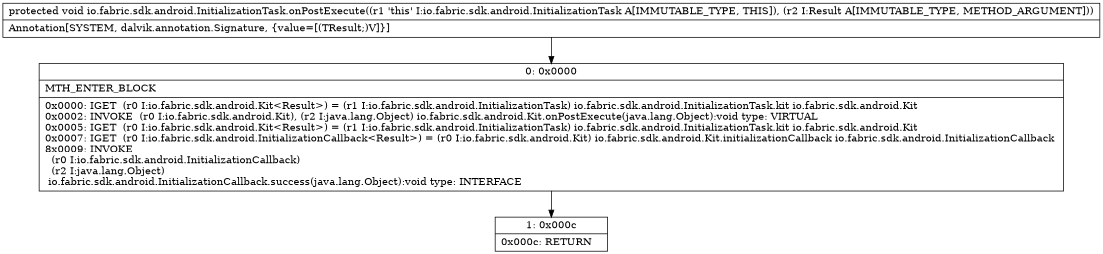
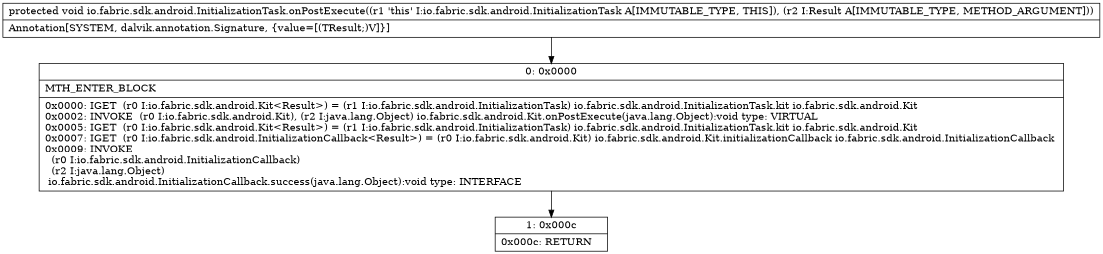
node "0: 0x0000": text "8x0009: INVOKE" -> "0x0009: INVOKE"
